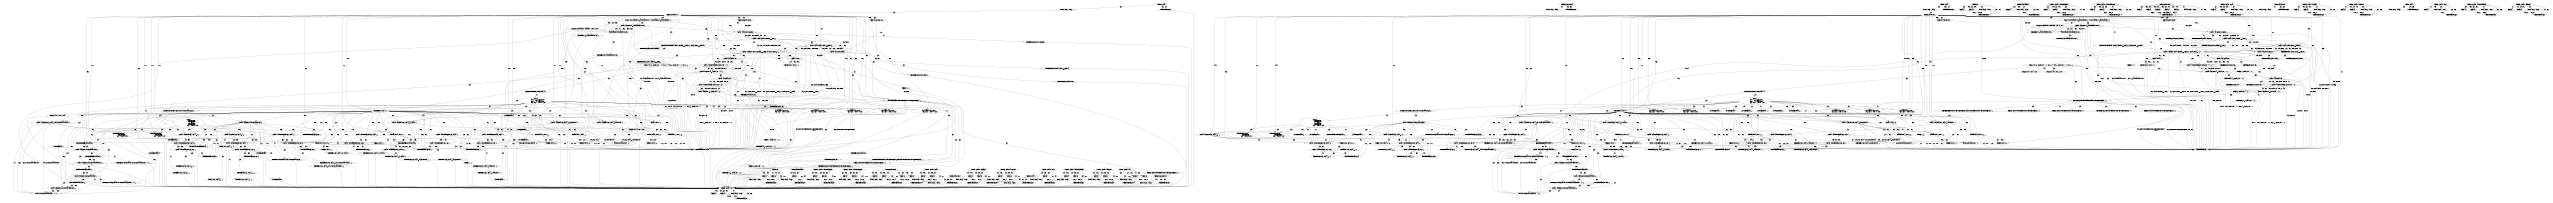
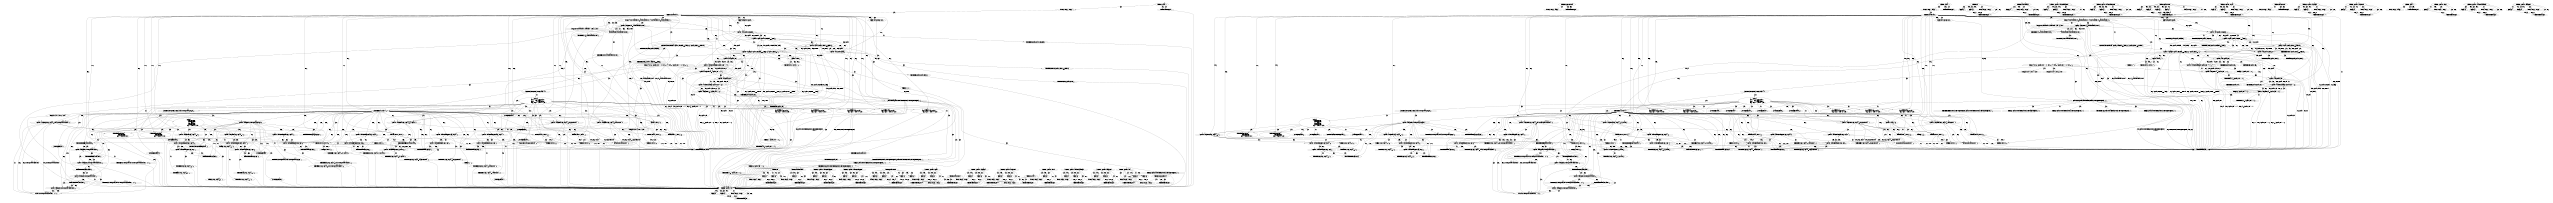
node "(PARAM,p5)": removed
